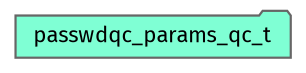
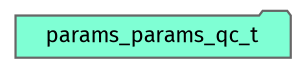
node "passwdqc_params_qc_t": label "passwdqc_params_qc_t" -> "params_params_qc_t"
